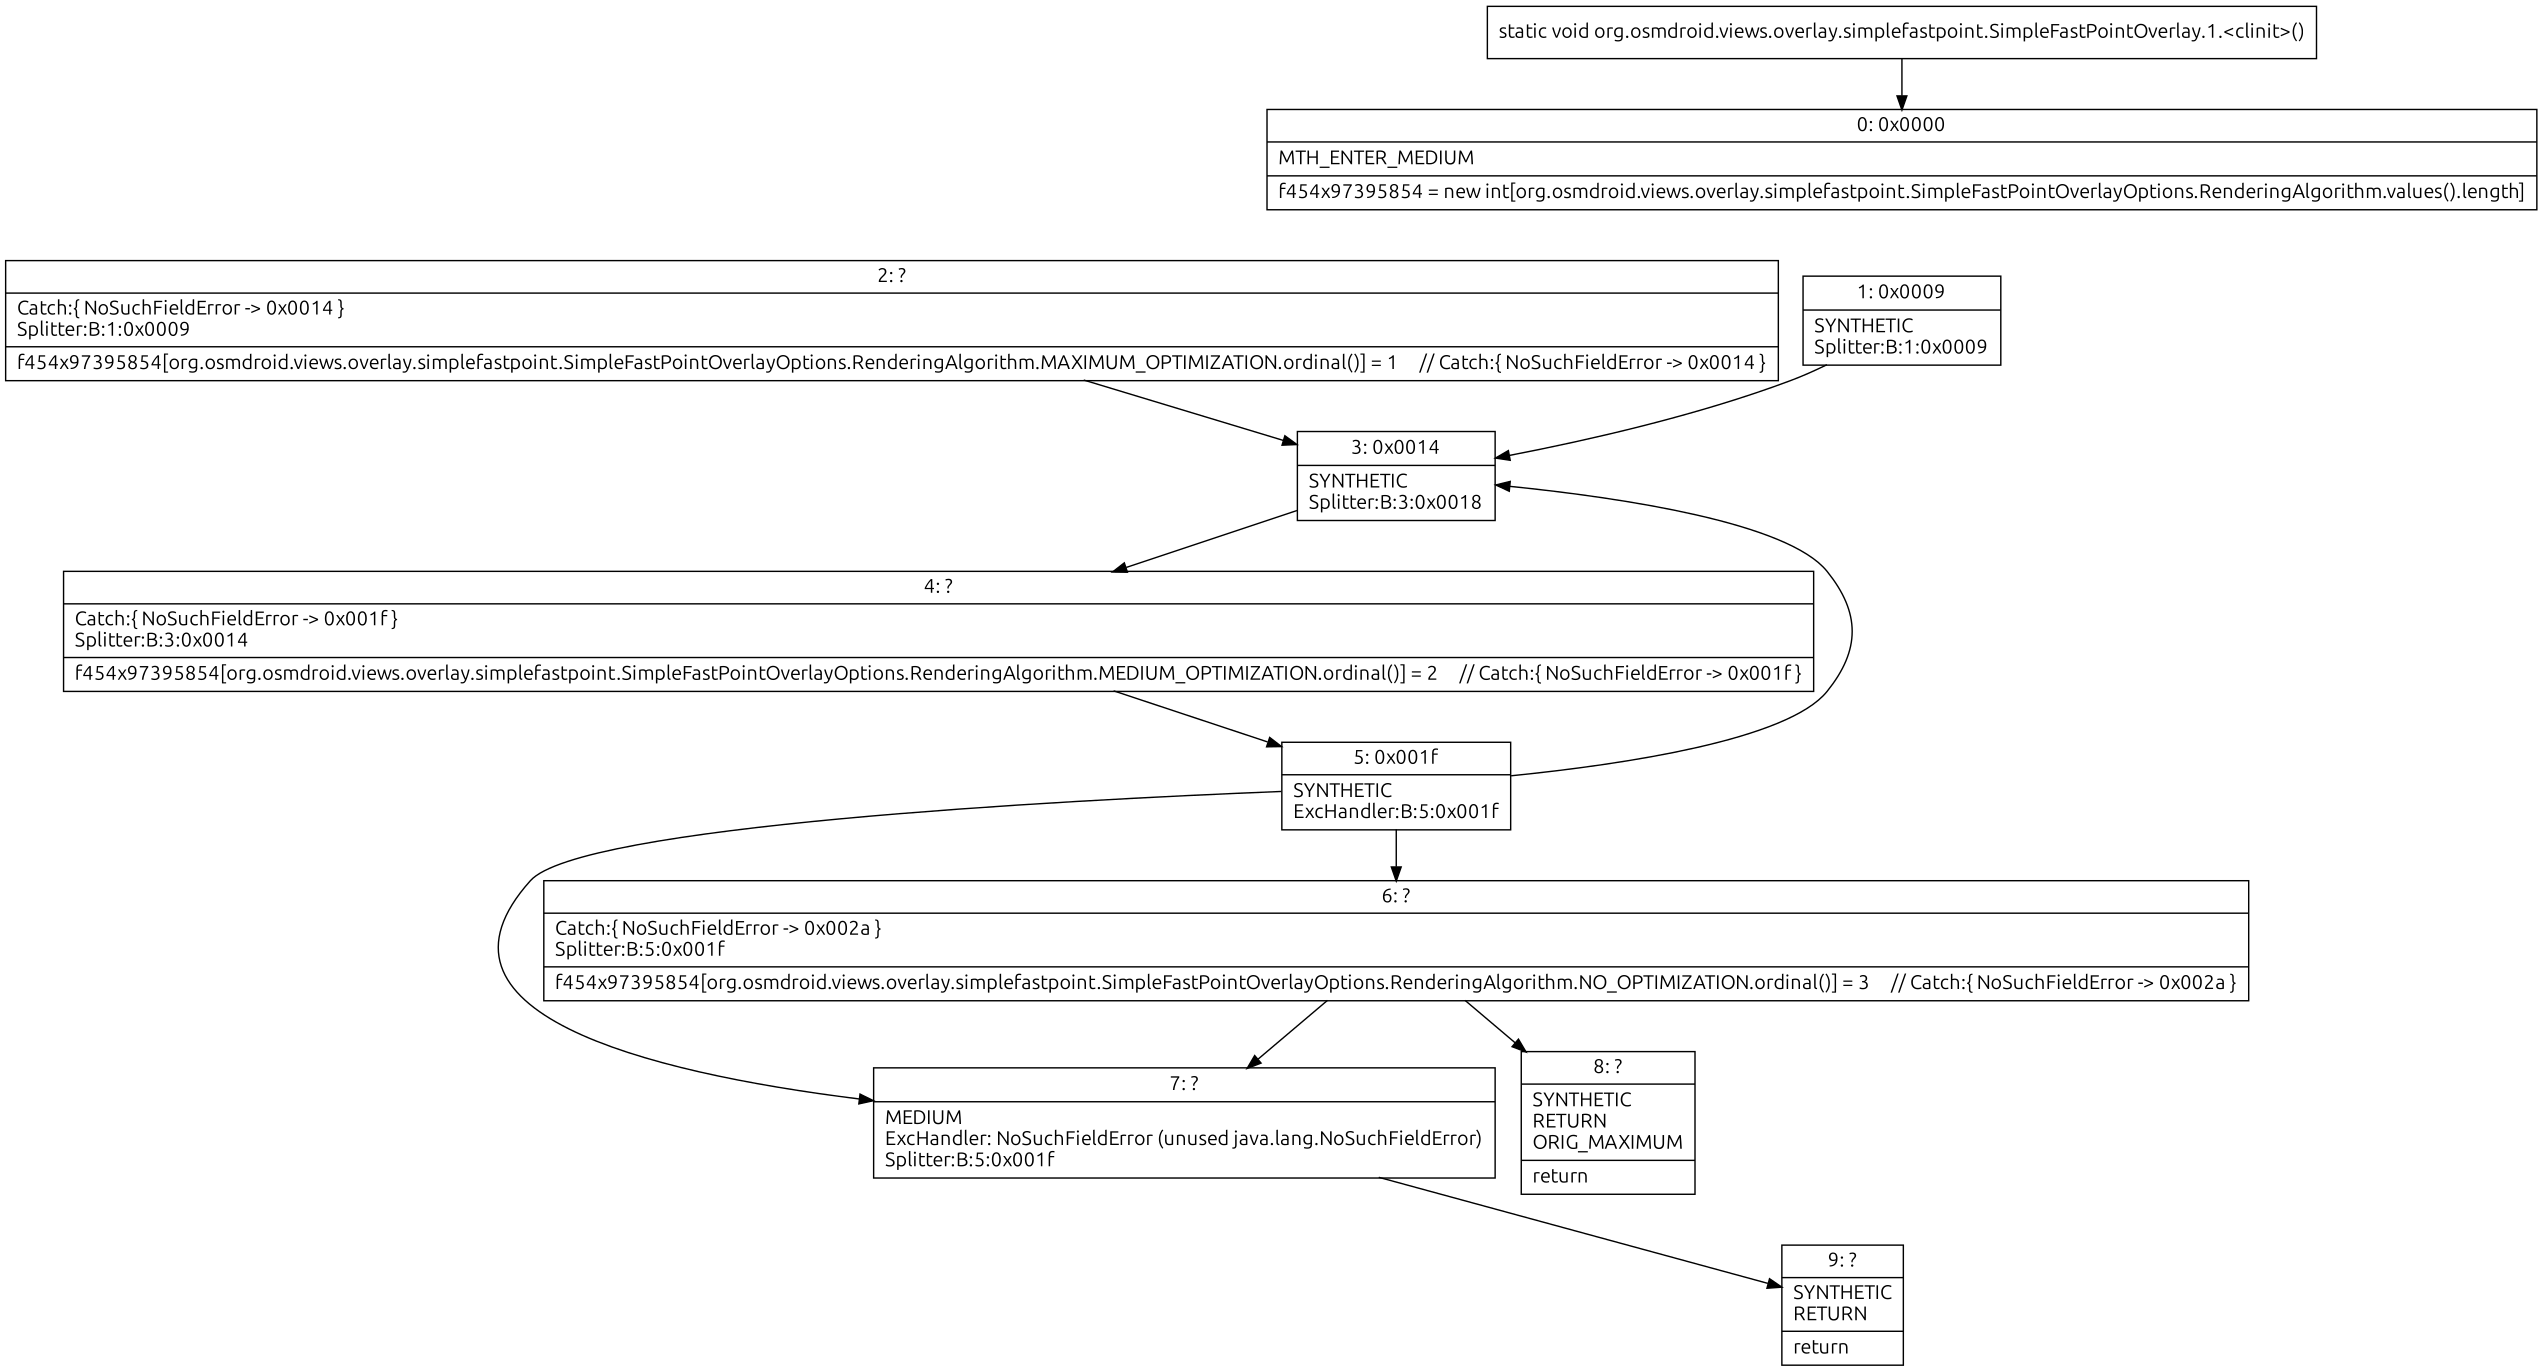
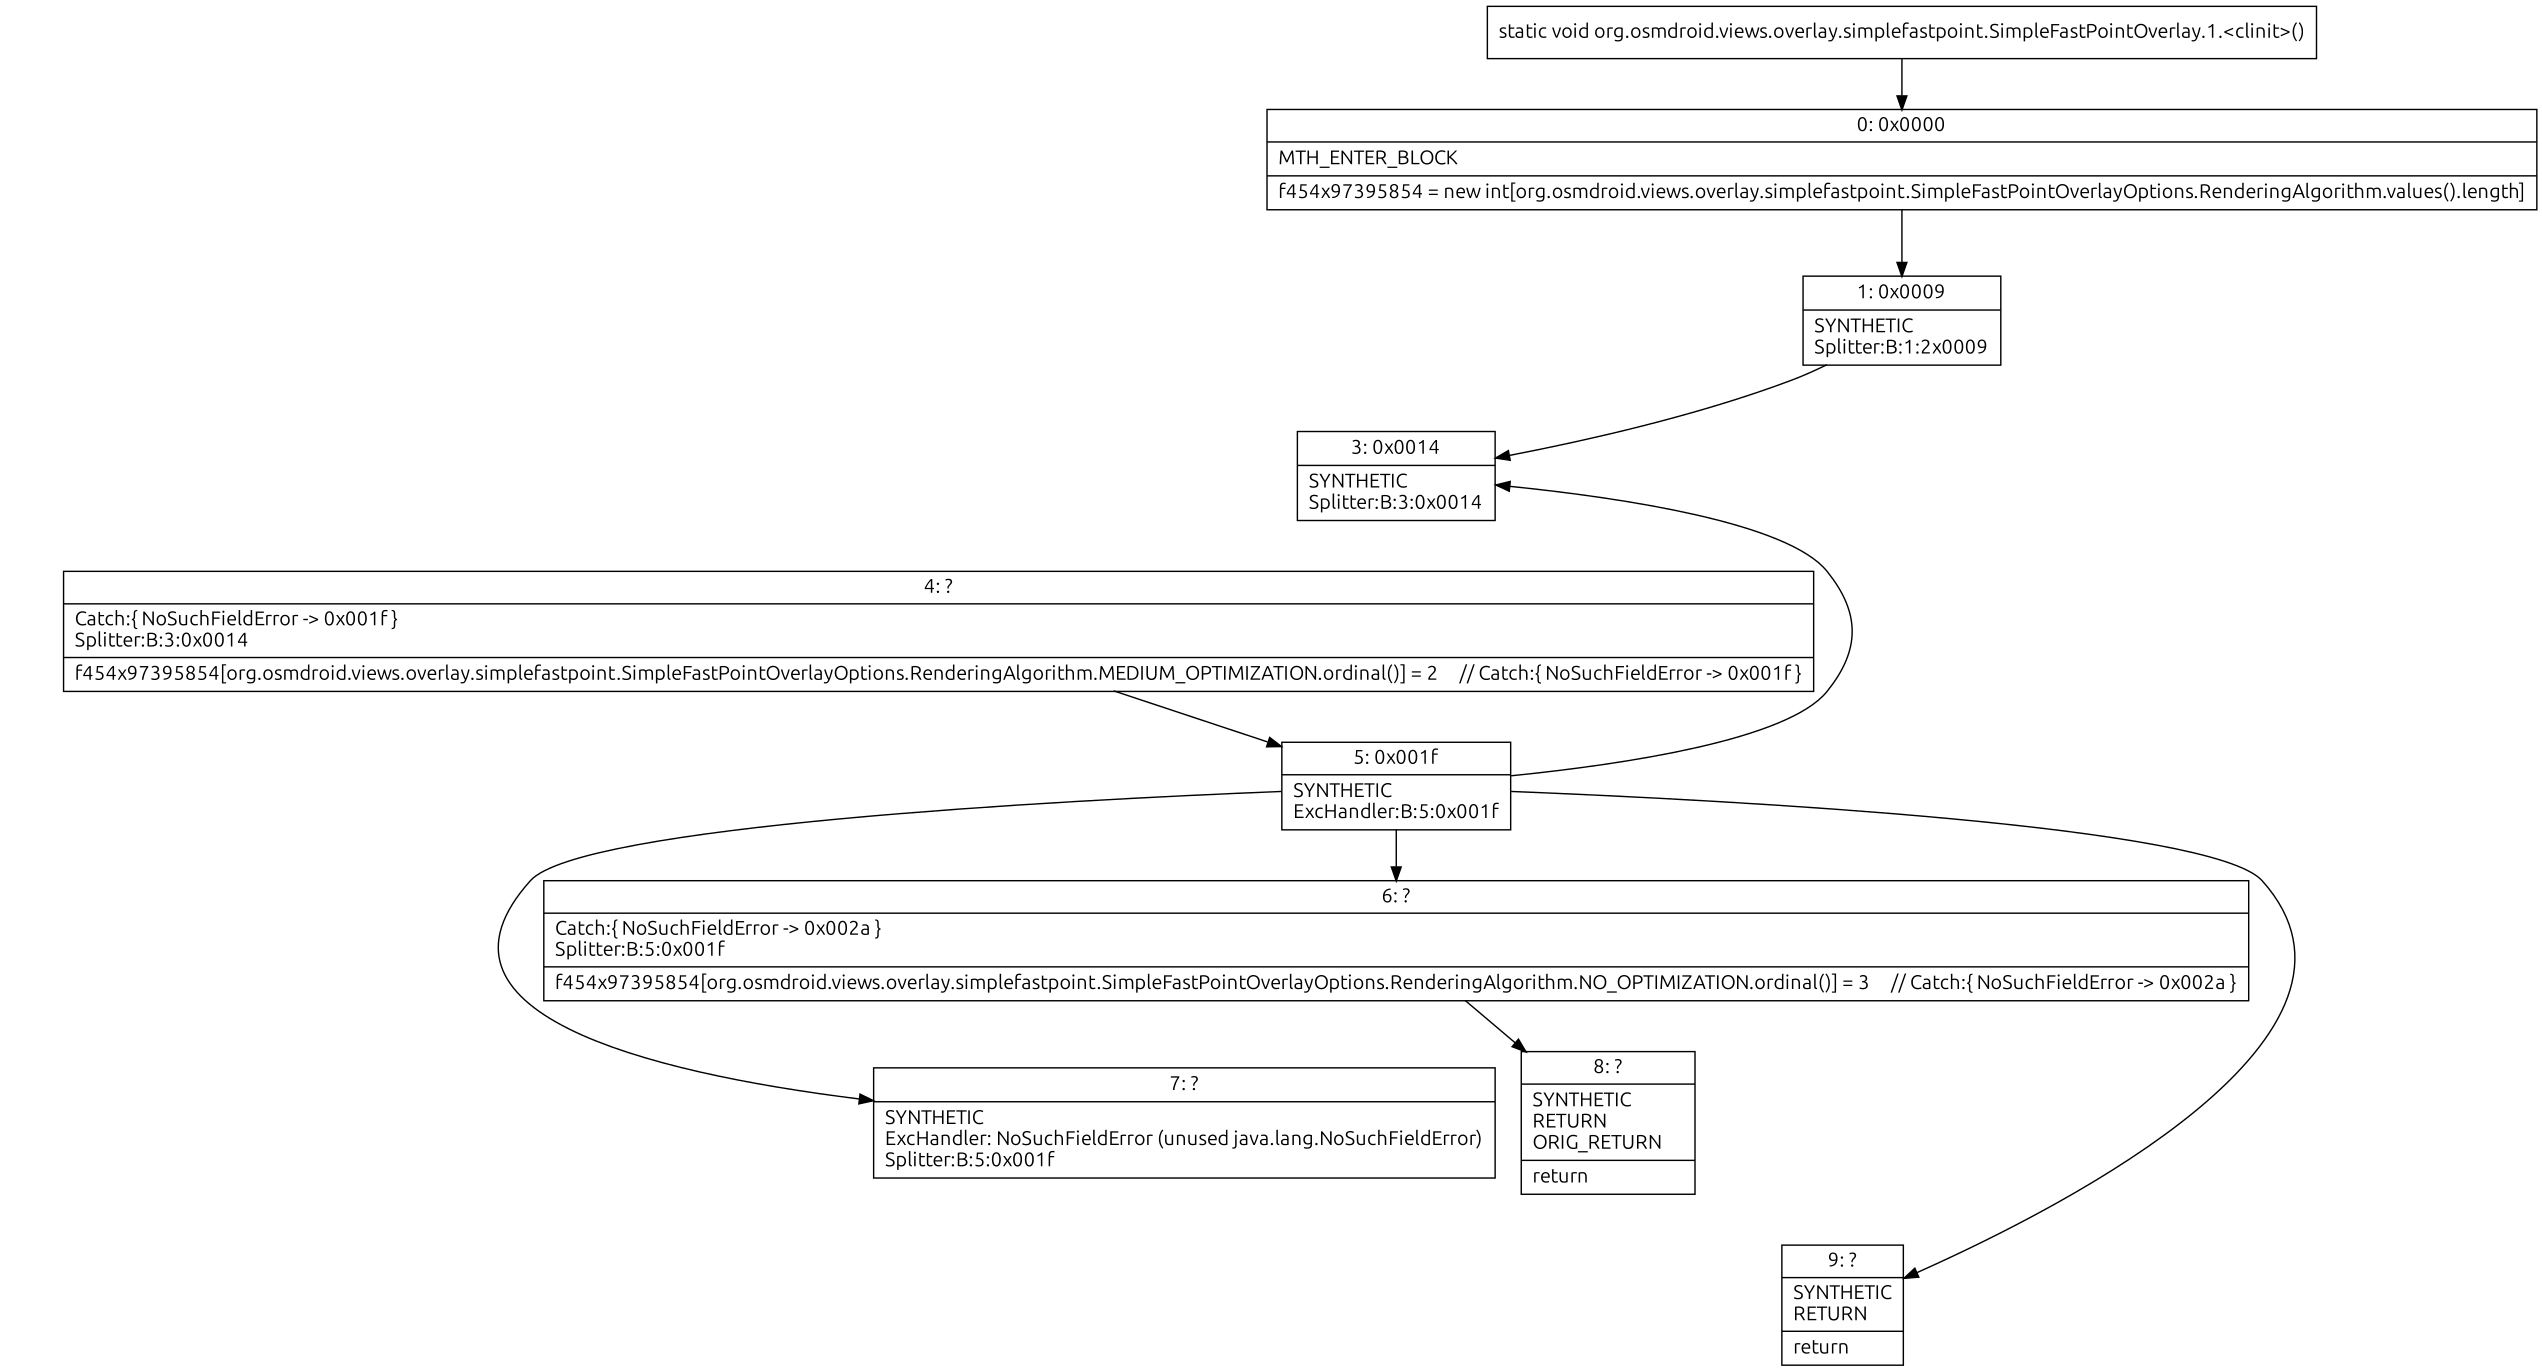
node "0: 0x0000": text "MTH_ENTER_MEDIUM" -> "MTH_ENTER_BLOCK"
edge "0: 0x0000" -> "1: 0x0009": added
node "2: ?": removed
node "1: 0x0009": text "Splitter:B:1:0x0009" -> "Splitter:B:1:2x0009"
node "3: 0x0014": text "Splitter:B:3:0x0018" -> "Splitter:B:3:0x0014"
edge "3: 0x0014" -> "4: ?": removed
edge "6: ?" -> "7: ?": removed
node "7: ?": text "MEDIUM" -> "SYNTHETIC"
node "8: ?": text "ORIG_MAXIMUM" -> "ORIG_RETURN"
edge "7: ?" -> "9: ?": now "5: 0x001f" -> "9: ?"
